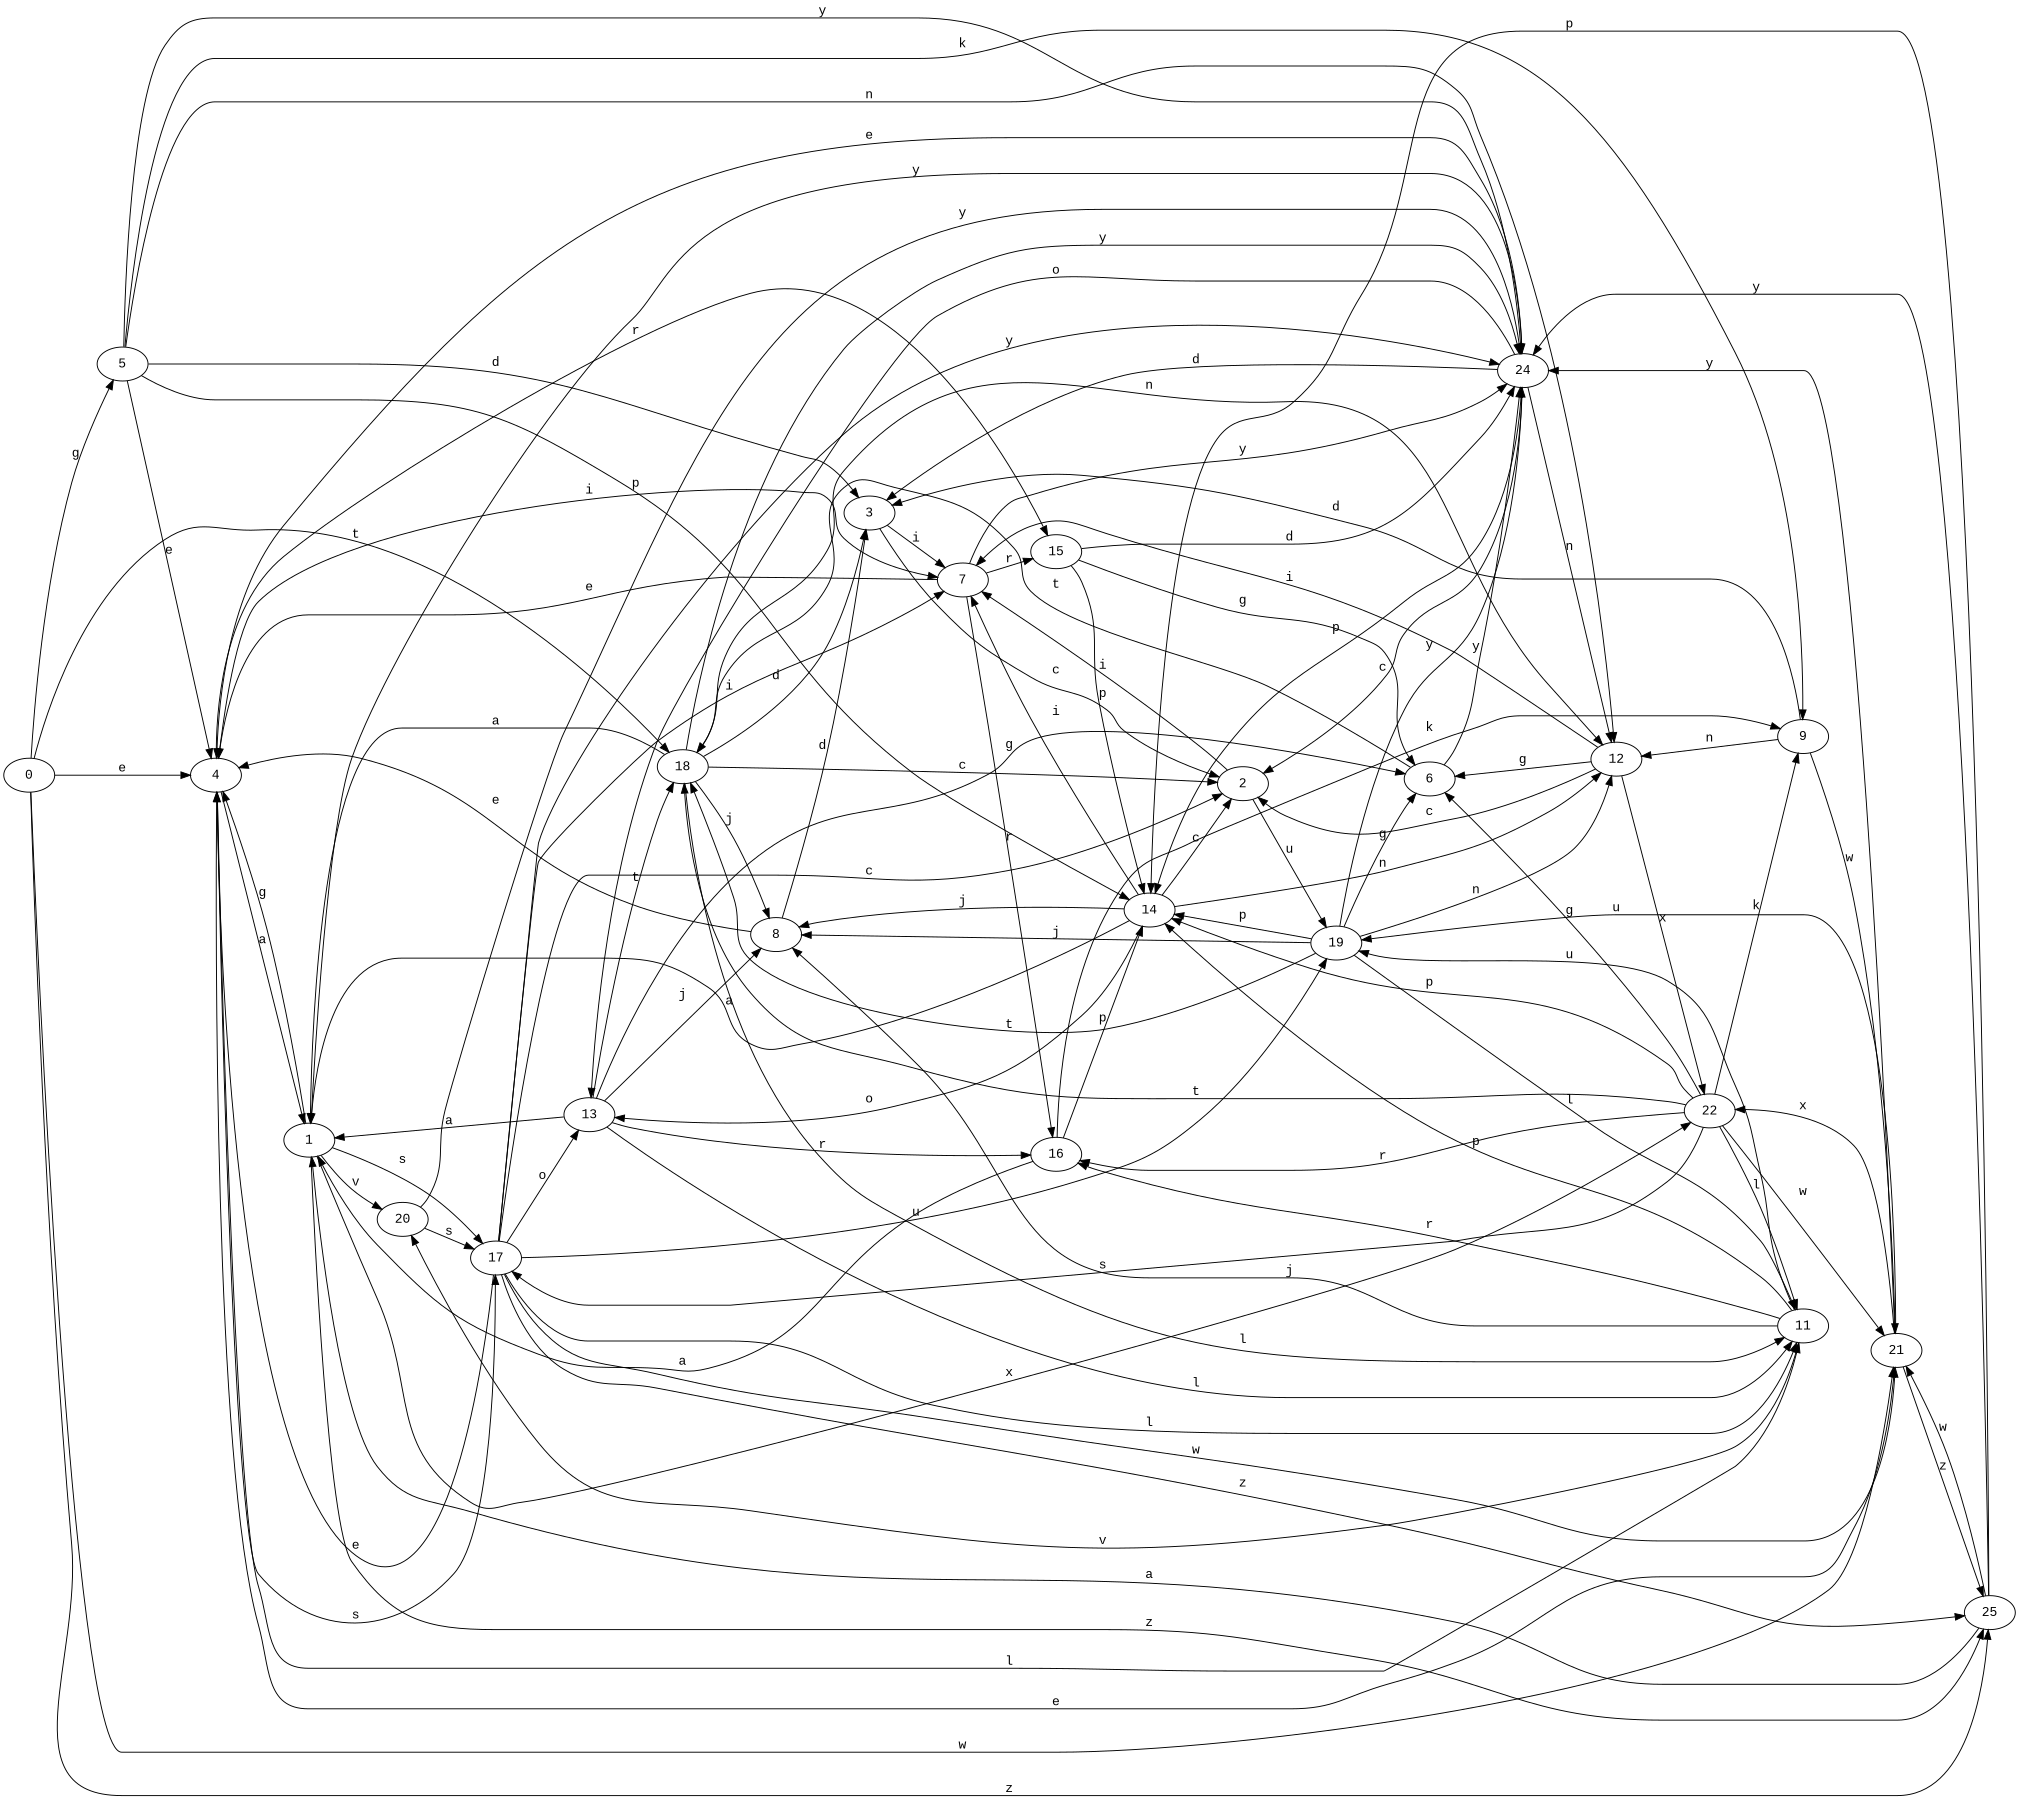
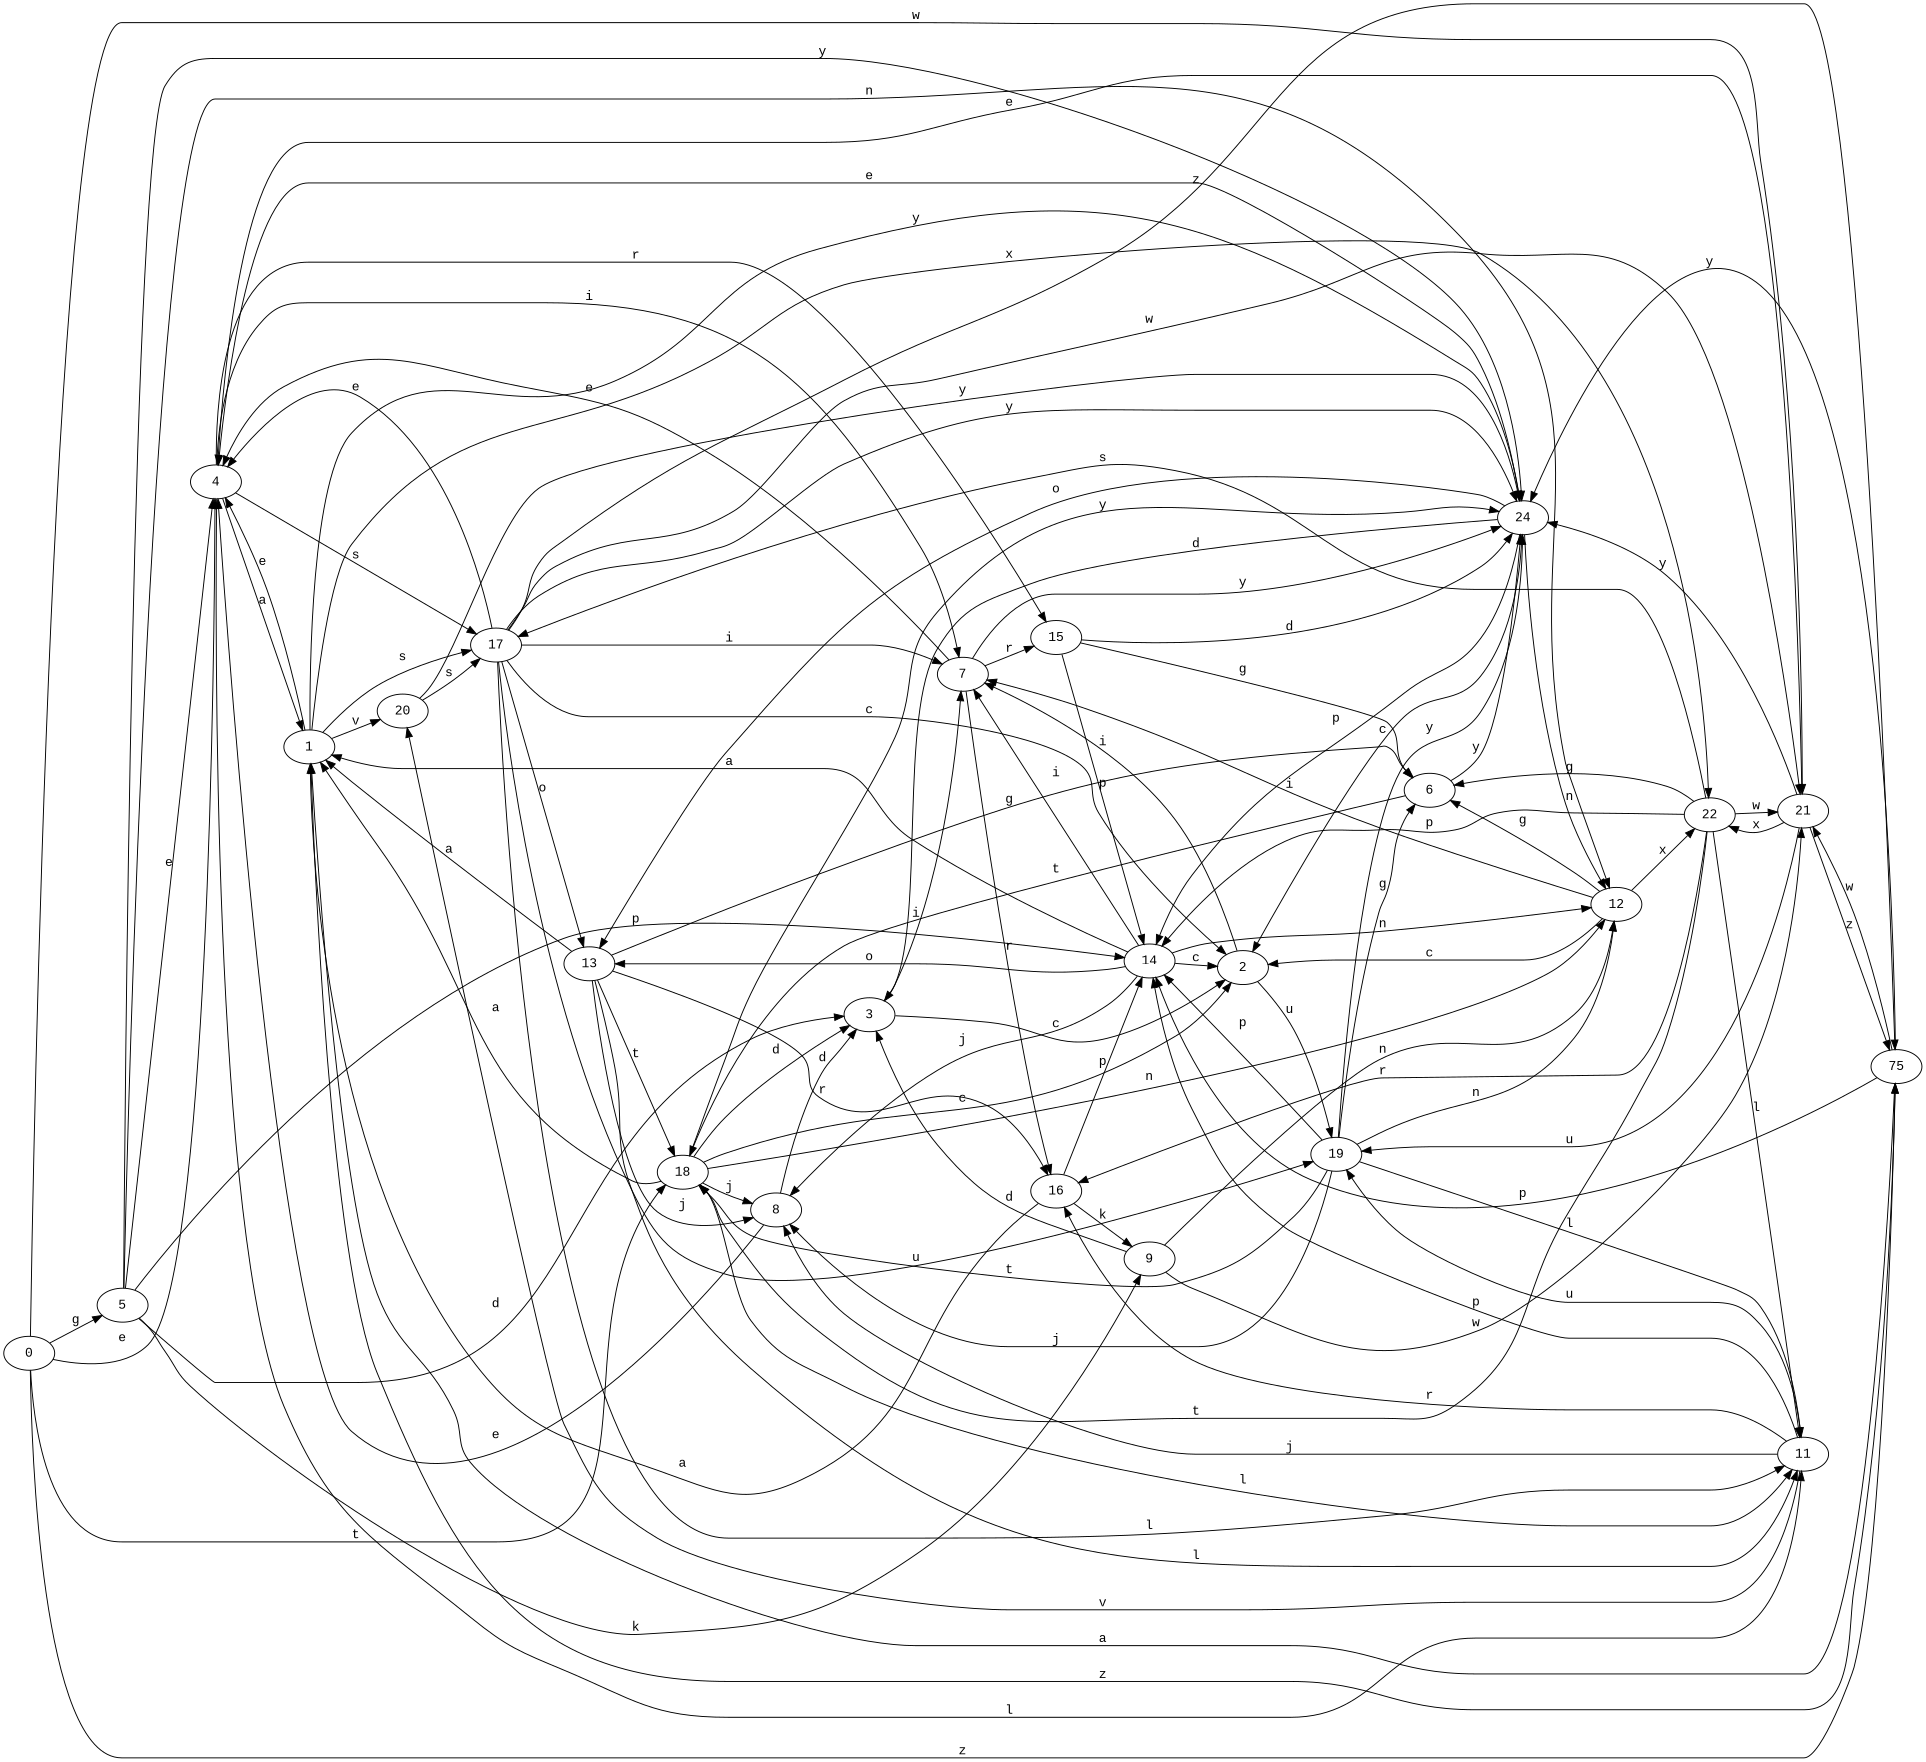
edge "1" -> "4": label "g" -> "e"
edge "22" -> "9": removed, label "k"
node "25": label "25" -> "75"
